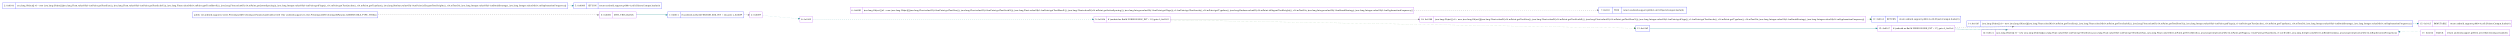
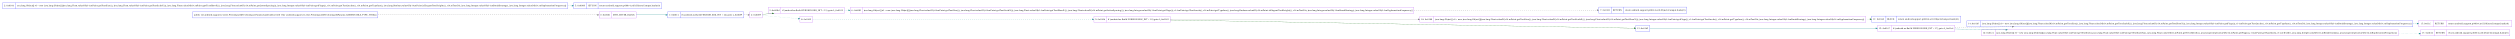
node "5: 0x008d": added
node "7: 0x0101": text "THIS" -> "RETURN"
node "0: 0x0000": text "MTH_THIS_BLOCK" -> "MTH_ENTER_BLOCK"
node "11: 0x0162": text "RETURN" -> "BLOCK"
edge "9: 0x0106" -> "12: 0x0163": style dotted -> solid
node "15: 0x01c3": text "IMMUTABLE" -> "RETURN"
edge "17: 0x0216" -> "16: 0x01c4": reversed
node "17: 0x0216": text "BLOCK" -> "RETURN"
